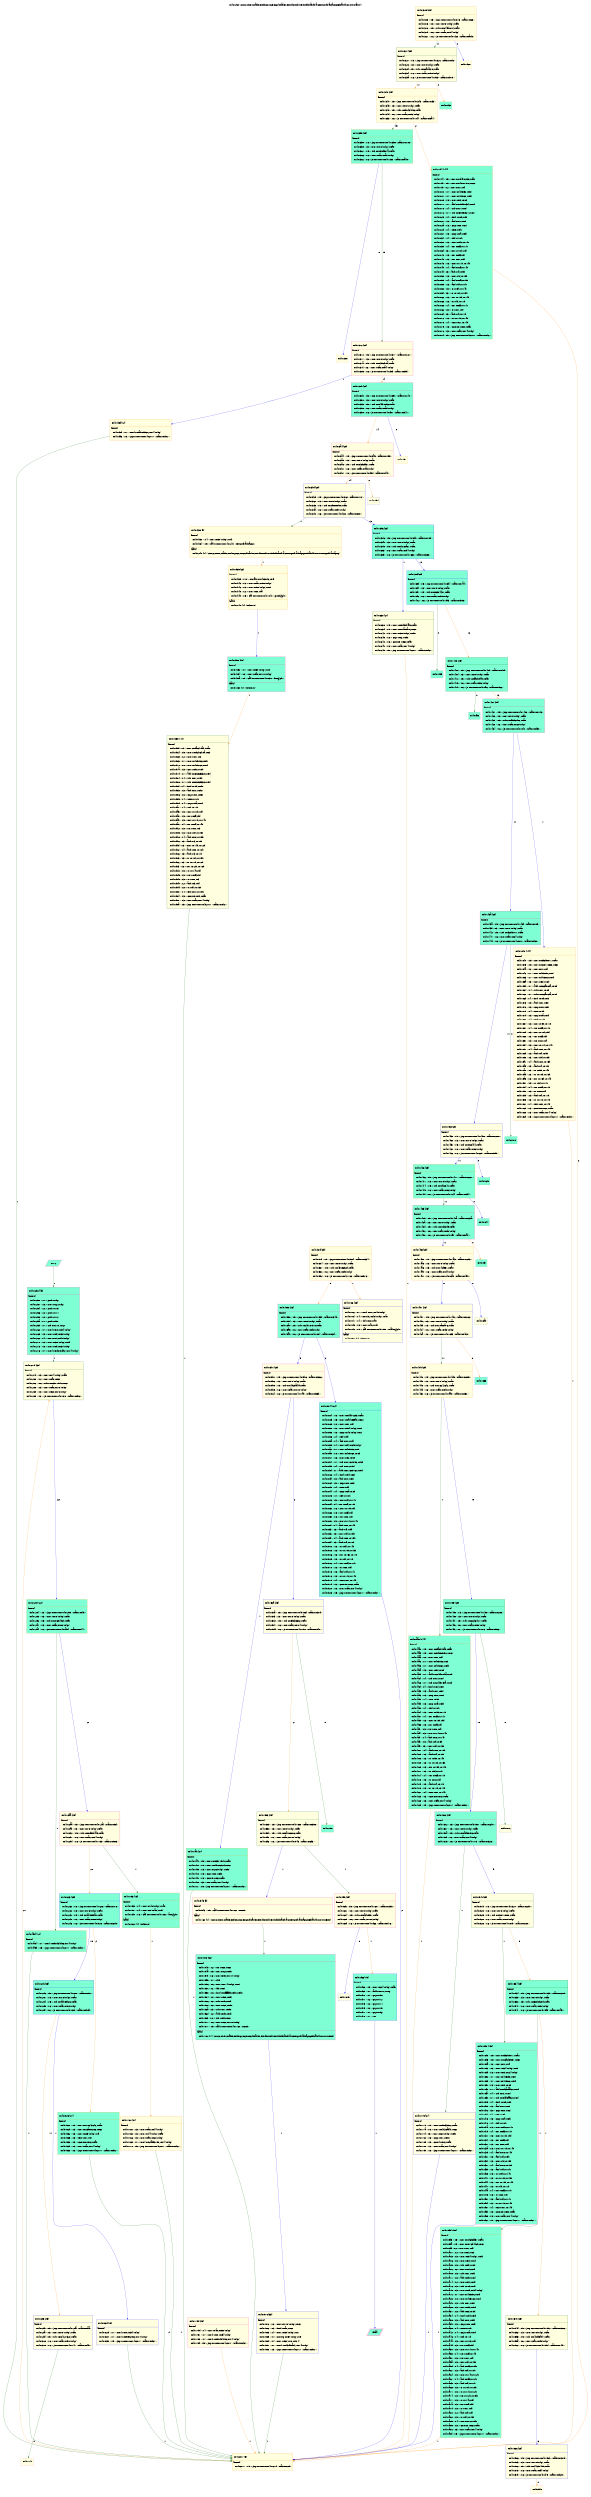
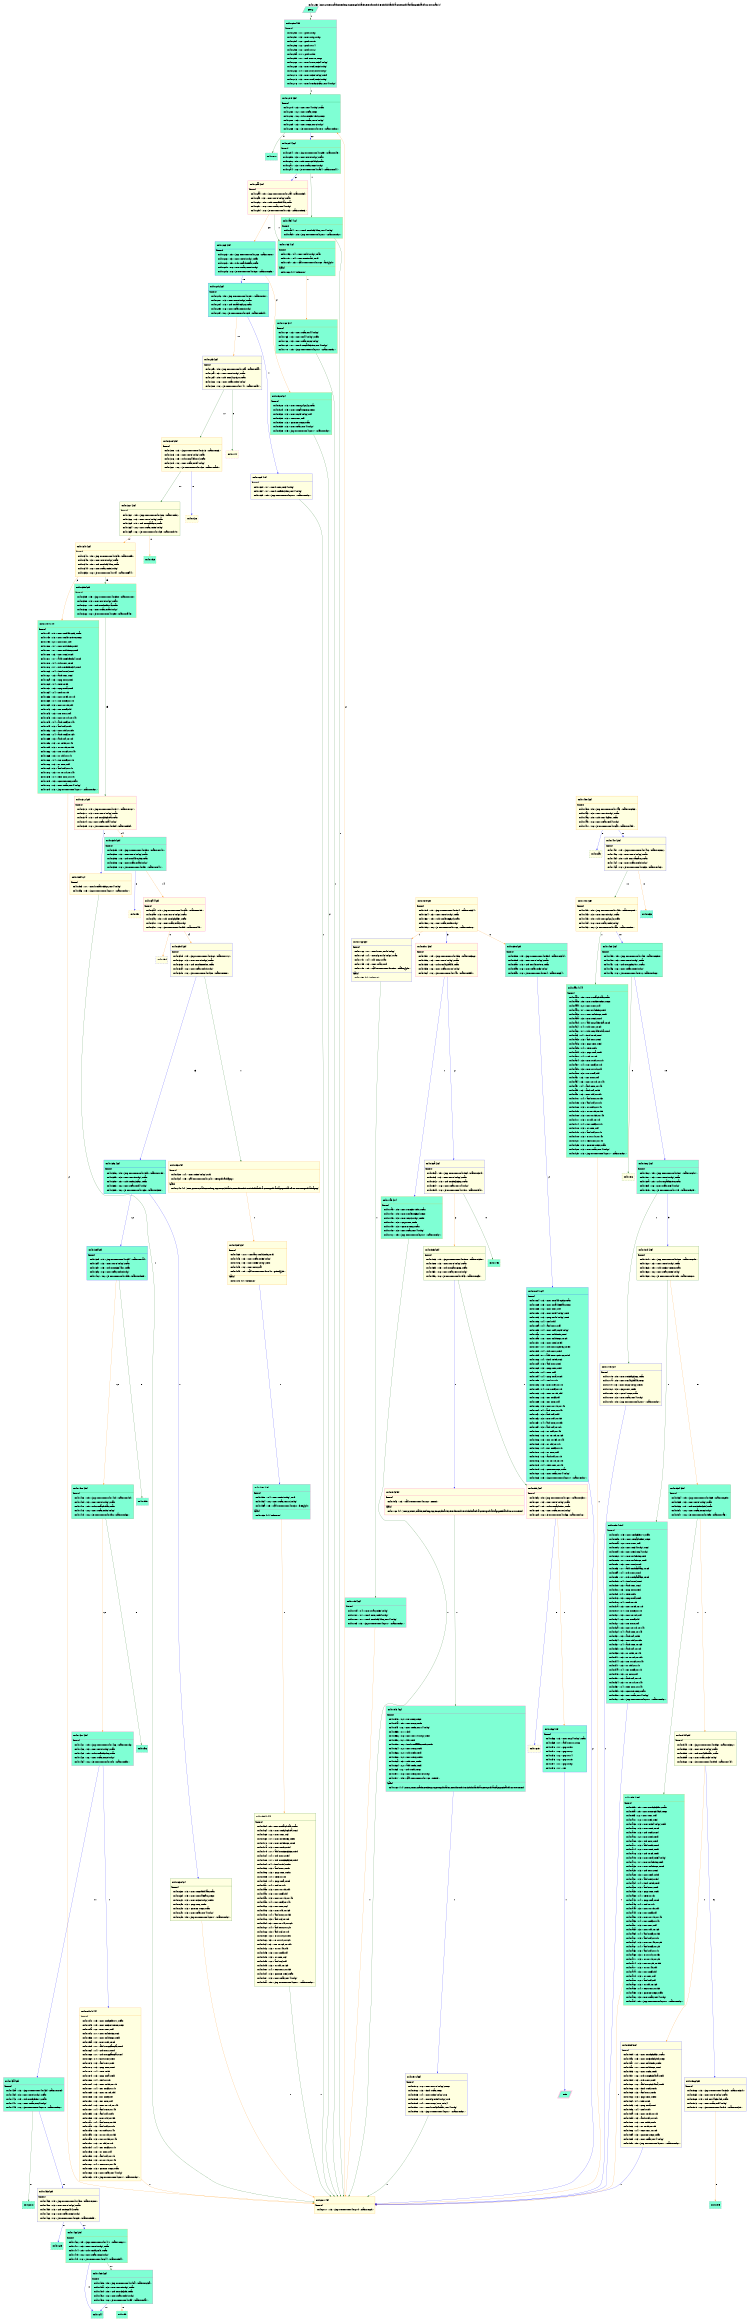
node "0x401e10": added
node "0x401c9e": removed
edge "0x4012f5 [25]" -> "0x40130e [25]": added, label "17"
edge "0x401485 [25]" -> "0x40149e [25]": now "0x401485 [25]" -> "0x401c44"
edge "0x4017c6 [23]" -> "0x4017dd [23]": added, label "1"
edge "0x401598 [25]" -> "0x4015b1 [25]": now "0x40157f [25]" -> "0x4015b1 [25]"
node "0x40127d [23]": fillcolor lightyellow -> aquamarine
node "0x40199d [88]": added
node "0x401760 [21]": fillcolor lightyellow -> aquamarine
node "0x4017dd [23]": fillcolor lightyellow -> aquamarine
node "Final": label "Final" -> "Exit"
node "0x401f79": fillcolor lightyellow -> aquamarine
